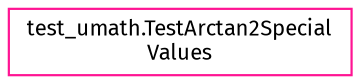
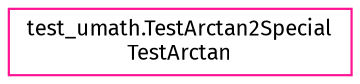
node "test_umath.TestArctan2Special Values": label "test_umath.TestArctan2Special Values" -> "test_umath.TestArctan2Special TestArctan"
